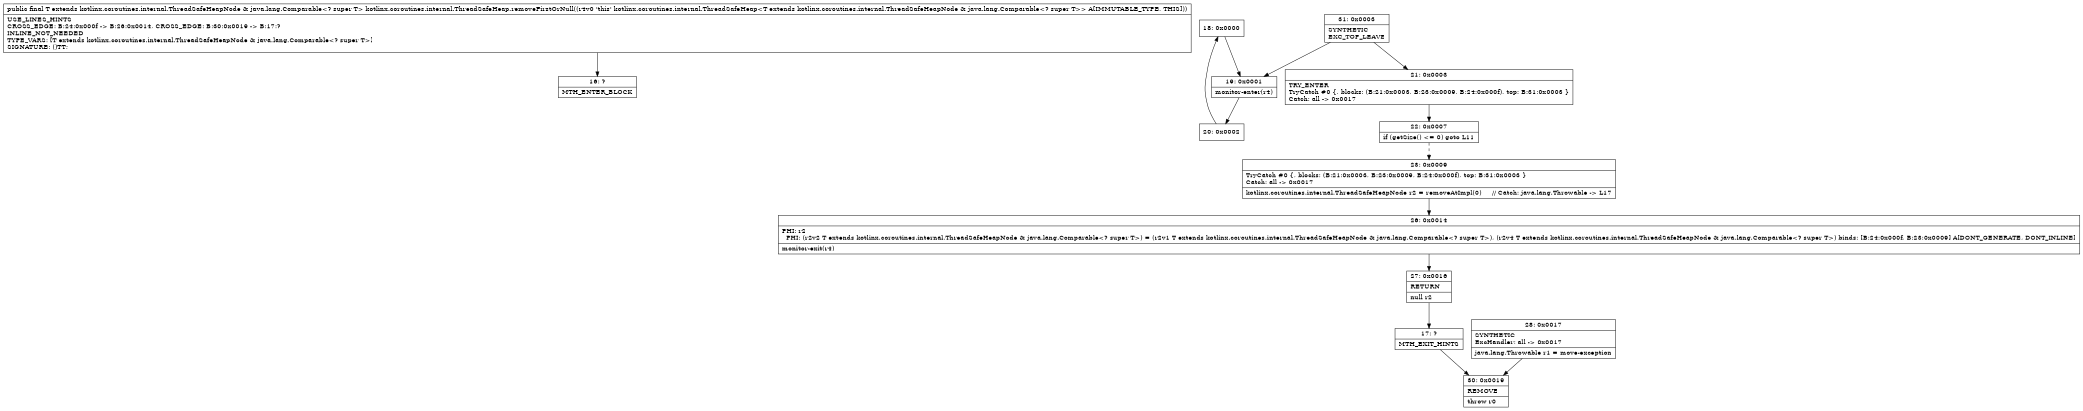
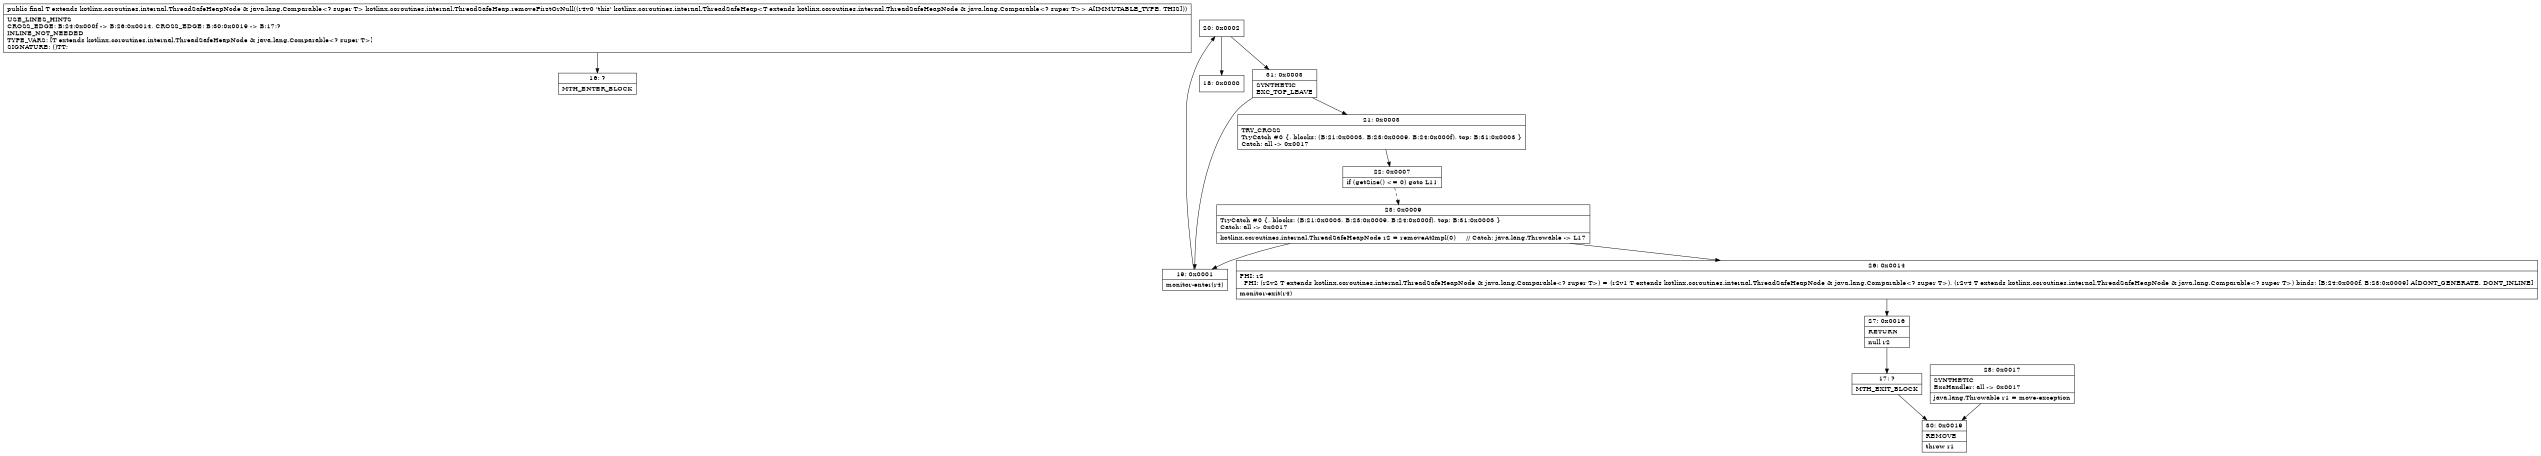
edge "20: 0x0002" -> "31: 0x0003": added
edge "18: 0x0000" -> "19: 0x0001": now "23: 0x0009" -> "19: 0x0001"
node "21: 0x0003": text "TRY_ENTER" -> "TRY_CROSS"
node "17: ?": text "MTH_EXIT_HINTS" -> "MTH_EXIT_BLOCK"
node "30: 0x0019": text "throw r0" -> "throw r1"
